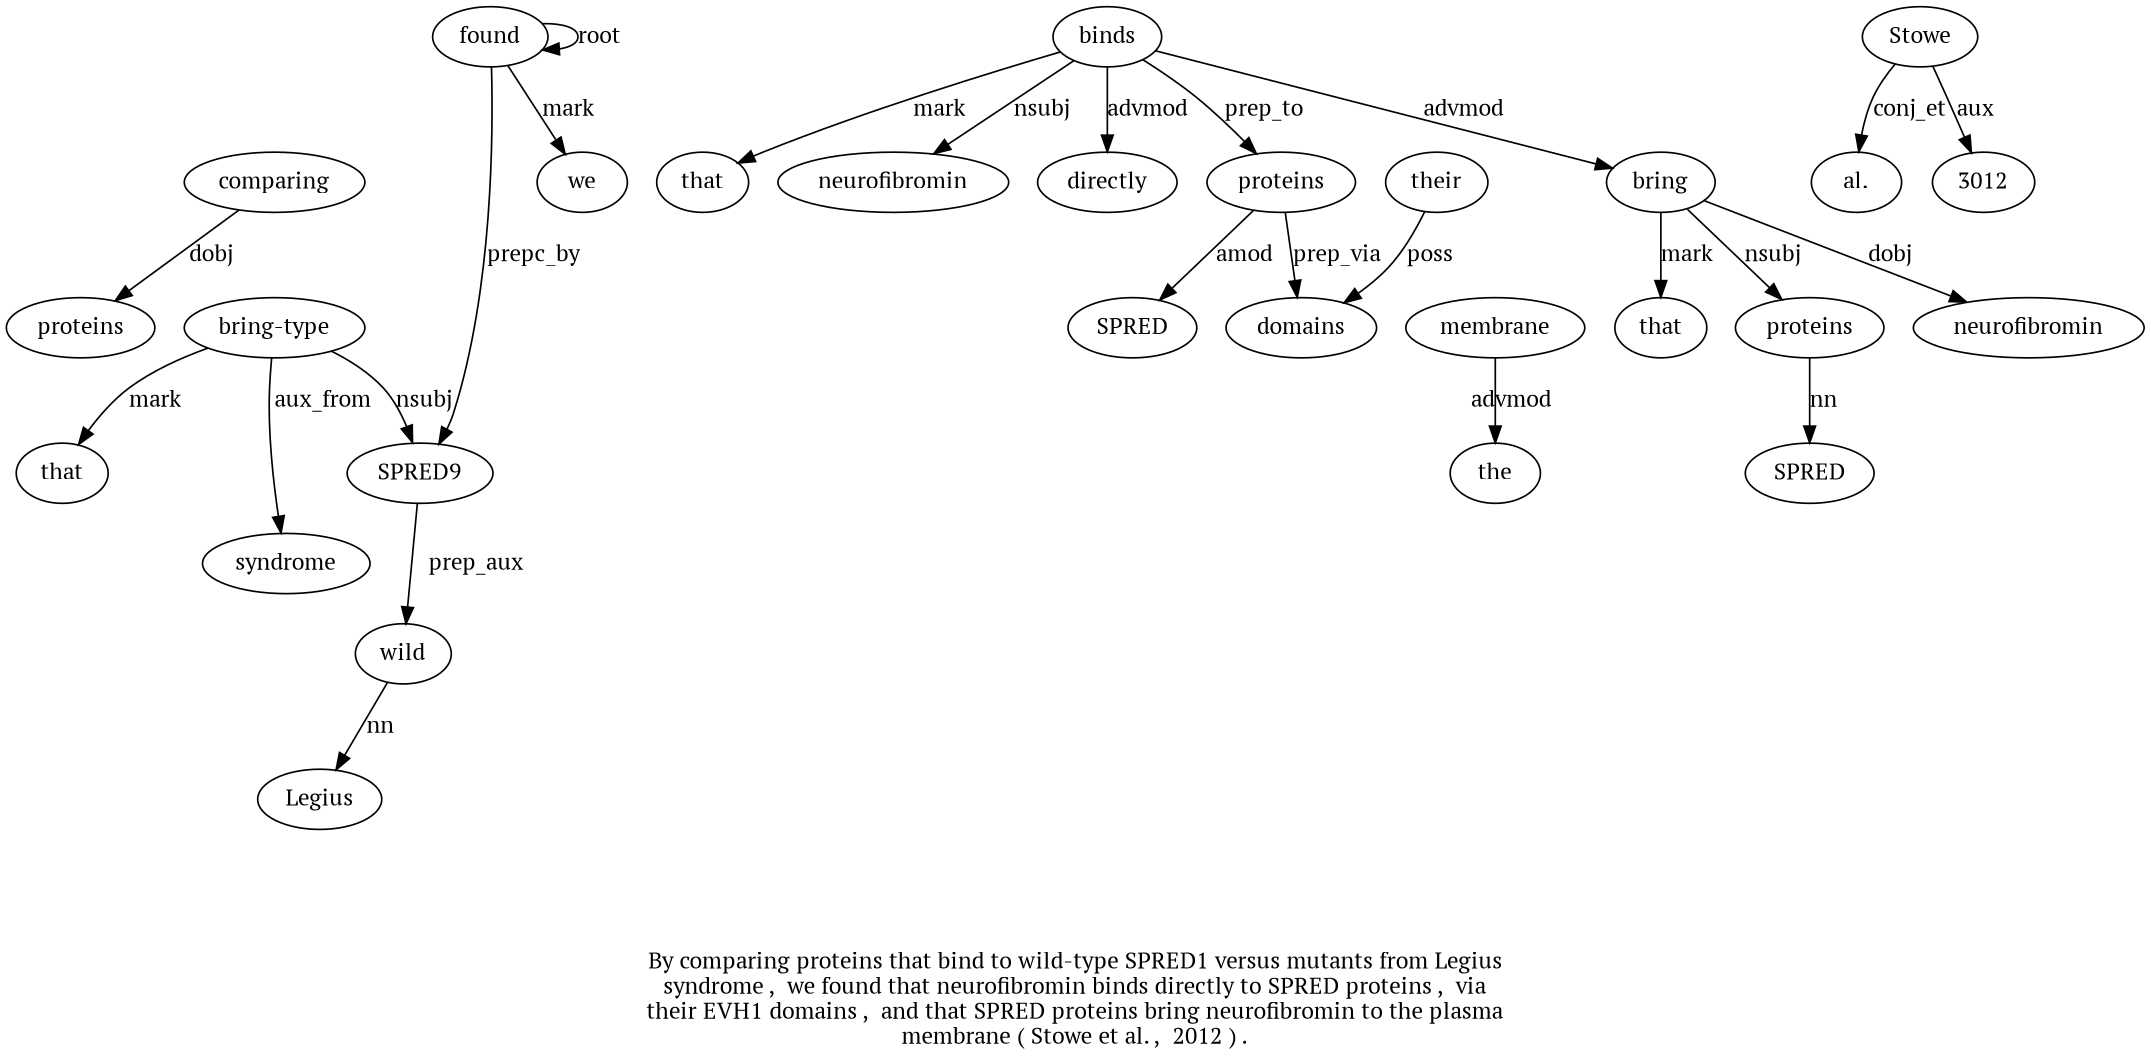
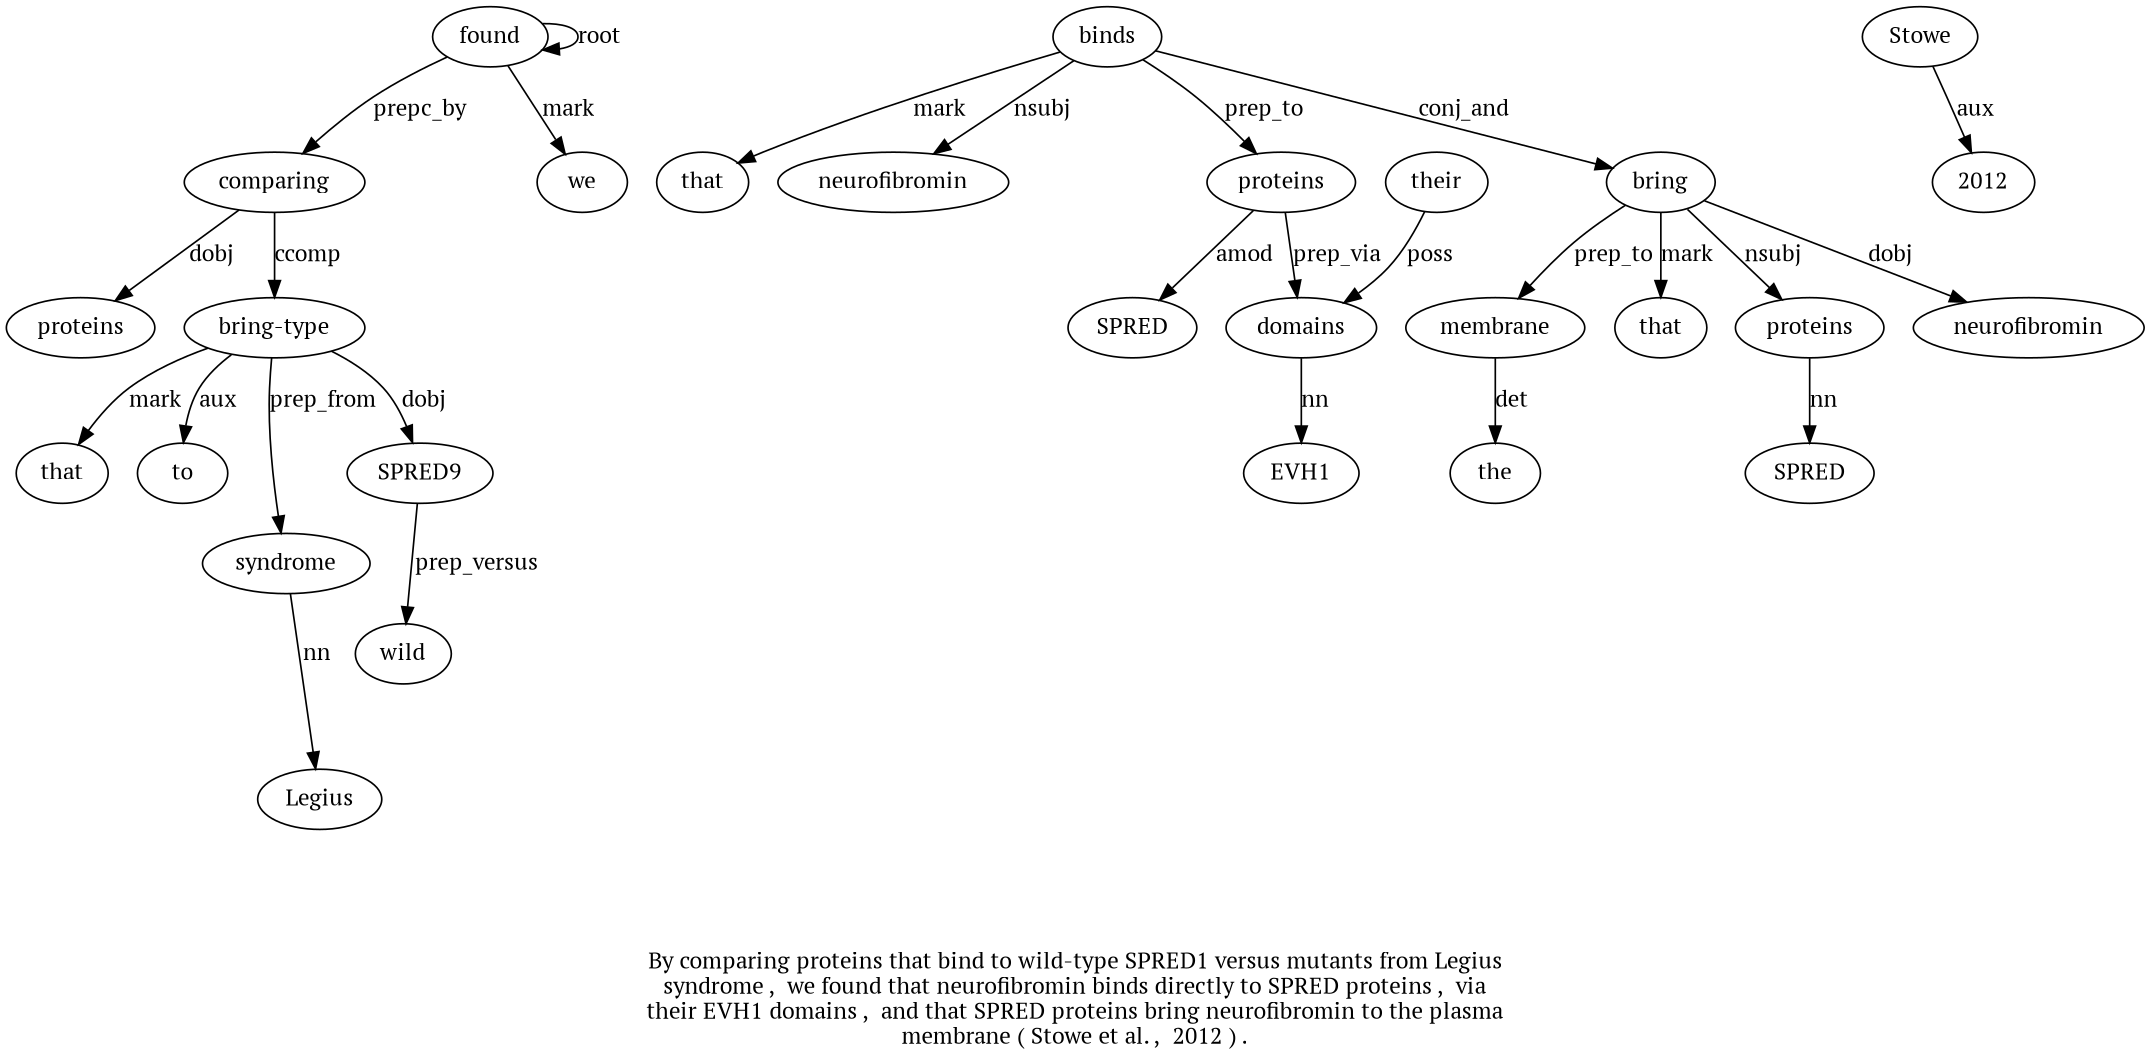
edge "binds" -> "bring": label "advmod" -> "conj_and"
node "directly": removed
node "al.": removed
node "3012": label "3012" -> "2012"
edge "bring" -> "membrane": added, label "prep_to"
edge "comparing" -> "bring-type": added, label "ccomp"
edge "found" -> "SPRED9": now "found" -> "comparing"
edge "bring-type" -> "syndrome": label "aux_from" -> "prep_from"
edge "bring-type" -> "SPRED9": label "nsubj" -> "dobj"
edge "membrane" -> "the": label "advmod" -> "det"
node "to": added
node "EVH1": added
edge "SPRED9" -> "wild": label "prep_aux" -> "prep_versus"
edge "wild" -> "Legius": now "syndrome" -> "Legius"
